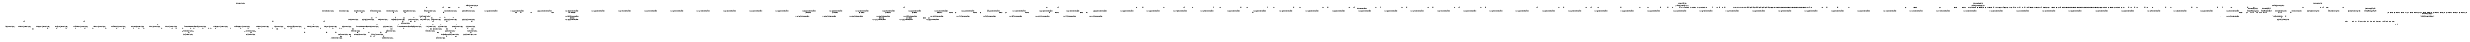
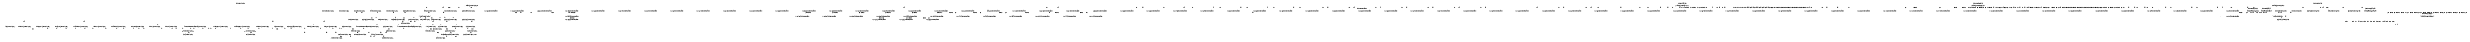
edge "1_fwatchdog#ServerID_7d8c847bf2c1" -> "10.1.80.1:37510#ServerID_OuterContainerID": now "1_fwatchdog#ServerID_7d8c847bf2c1" -> "1_fwatchdog#ServerID_8665dd9487-xf9d7"
edge "38_cat#ServerID_2014126f20c6" -> "38_sh#ServerID_2014126f20c6": reversed
